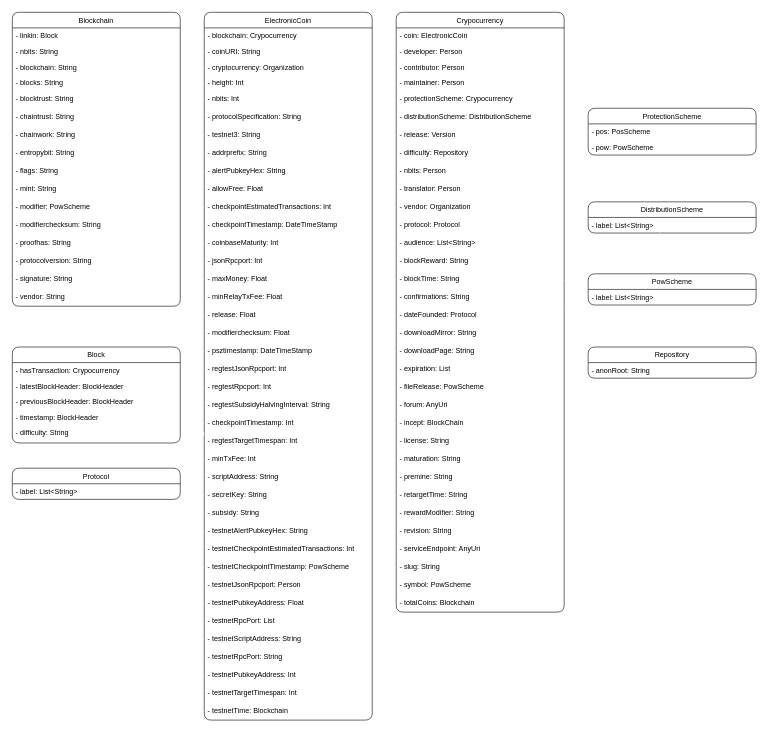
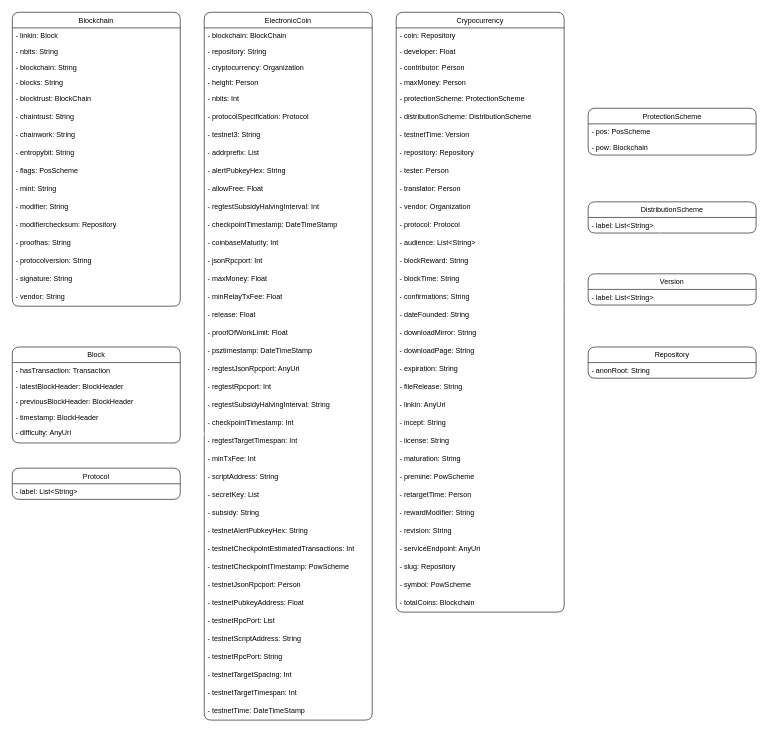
node "- blockchain: Crypocurrency": label "- blockchain: Crypocurrency" -> "- blockchain: BlockChain"
node "- coin: ElectronicCoin": label "- coin: ElectronicCoin" -> "- coin: Repository"
node "- coinURI: String": label "- coinURI: String" -> "- repository: String"
node "- developer: Person": label "- developer: Person" -> "- developer: Float"
node "- height: Int": label "- height: Int" -> "- height: Person"
node "- maintainer: Person": label "- maintainer: Person" -> "- maxMoney: Person"
node "- blocktrust: String": label "- blocktrust: String" -> "- blocktrust: BlockChain"
node "- protectionScheme: Crypocurrency": label "- protectionScheme: Crypocurrency" -> "- protectionScheme: ProtectionScheme"
node "- protocolSpecification: String": label "- protocolSpecification: String" -> "- protocolSpecification: Protocol"
node "- release: Version": label "- release: Version" -> "- testnetTime: Version"
node "- pow: PowScheme": label "- pow: PowScheme" -> "- pow: Blockchain"
node "- addrprefix: String": label "- addrprefix: String" -> "- addrprefix: List"
node "- difficulty: Repository": label "- difficulty: Repository" -> "- repository: Repository"
node "- flags: String": label "- flags: String" -> "- flags: PosScheme"
node "- nbits: Person": label "- nbits: Person" -> "- tester: Person"
node "- modifier: PowScheme": label "- modifier: PowScheme" -> "- modifier: String"
node "- checkpointEstimatedTransactions: Int": label "- checkpointEstimatedTransactions: Int" -> "- regtestSubsidyHalvingInterval: Int"
node "- modifierchecksum: String": label "- modifierchecksum: String" -> "- modifierchecksum: Repository"
node "PowScheme": label "PowScheme" -> "Version"
node "- dateFounded: Protocol": label "- dateFounded: Protocol" -> "- dateFounded: String"
node "- modifierchecksum: Float": label "- modifierchecksum: Float" -> "- proofOfWorkLimit: Float"
node "- regtestJsonRpcport: Int": label "- regtestJsonRpcport: Int" -> "- regtestJsonRpcport: AnyUri"
node "- expiration: List": label "- expiration: List" -> "- expiration: String"
node "- hasTransaction: Crypocurrency": label "- hasTransaction: Crypocurrency" -> "- hasTransaction: Transaction"
node "- fileRelease: PowScheme": label "- fileRelease: PowScheme" -> "- fileRelease: String"
node "- forum: AnyUri": label "- forum: AnyUri" -> "- linkin: AnyUri"
node "- incept: BlockChain": label "- incept: BlockChain" -> "- incept: String"
node "- difficulty: String": label "- difficulty: String" -> "- difficulty: AnyUri"
node "- premine: String": label "- premine: String" -> "- premine: PowScheme"
node "- secretKey: String": label "- secretKey: String" -> "- secretKey: List"
node "- retargetTime: String": label "- retargetTime: String" -> "- retargetTime: Person"
node "- slug: String": label "- slug: String" -> "- slug: Repository"
node "- testnetPubkeyAddress: Int": label "- testnetPubkeyAddress: Int" -> "- testnetTargetSpacing: Int"
node "- testnetTime: Blockchain": label "- testnetTime: Blockchain" -> "- testnetTime: DateTimeStamp"
